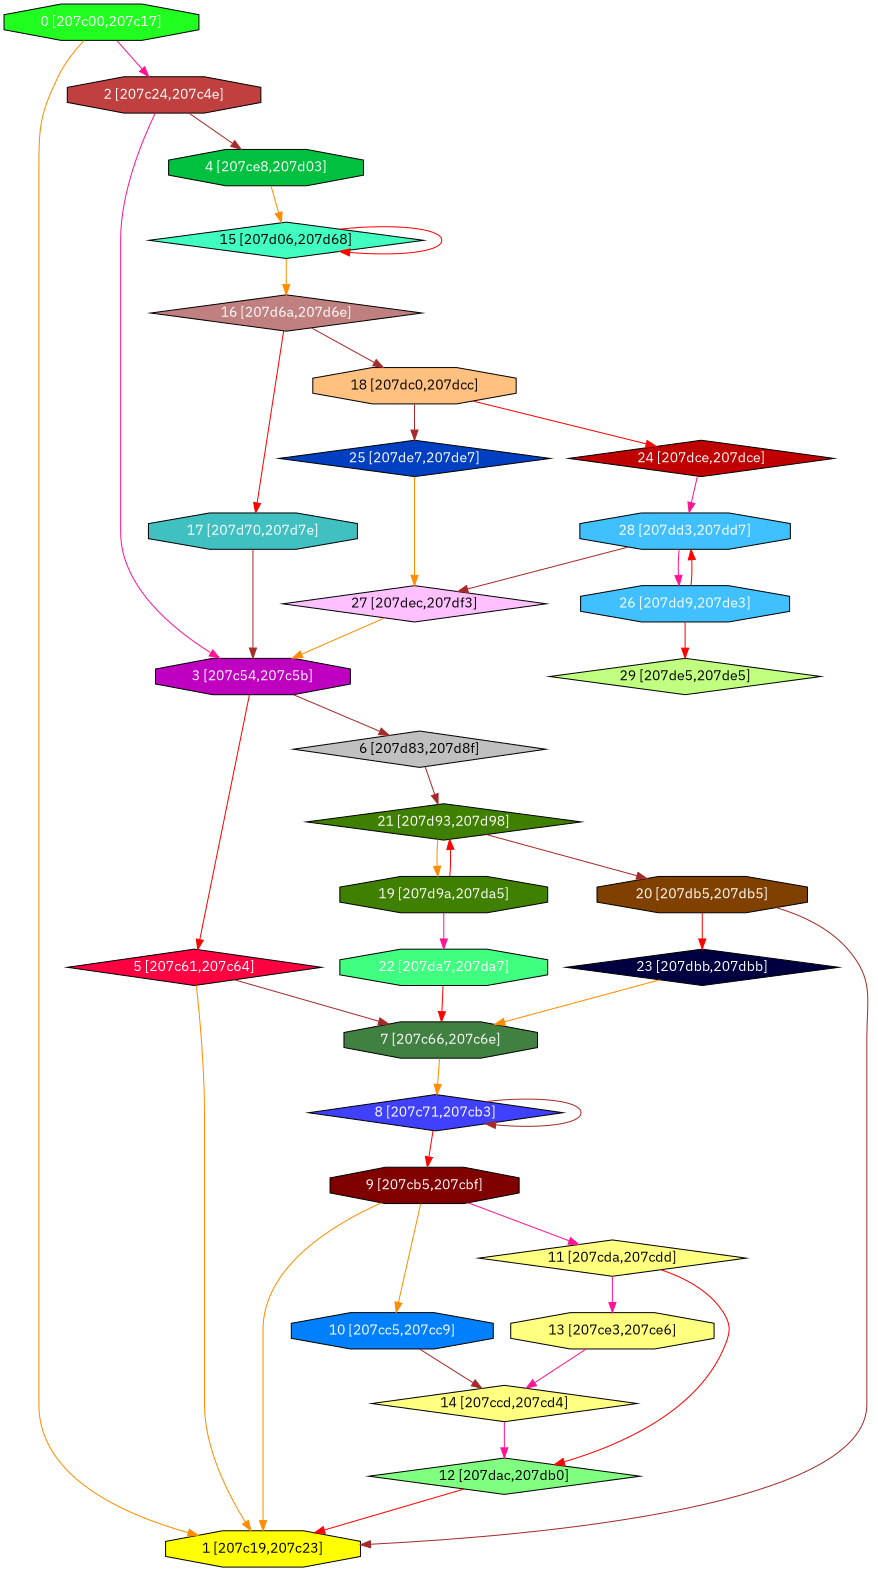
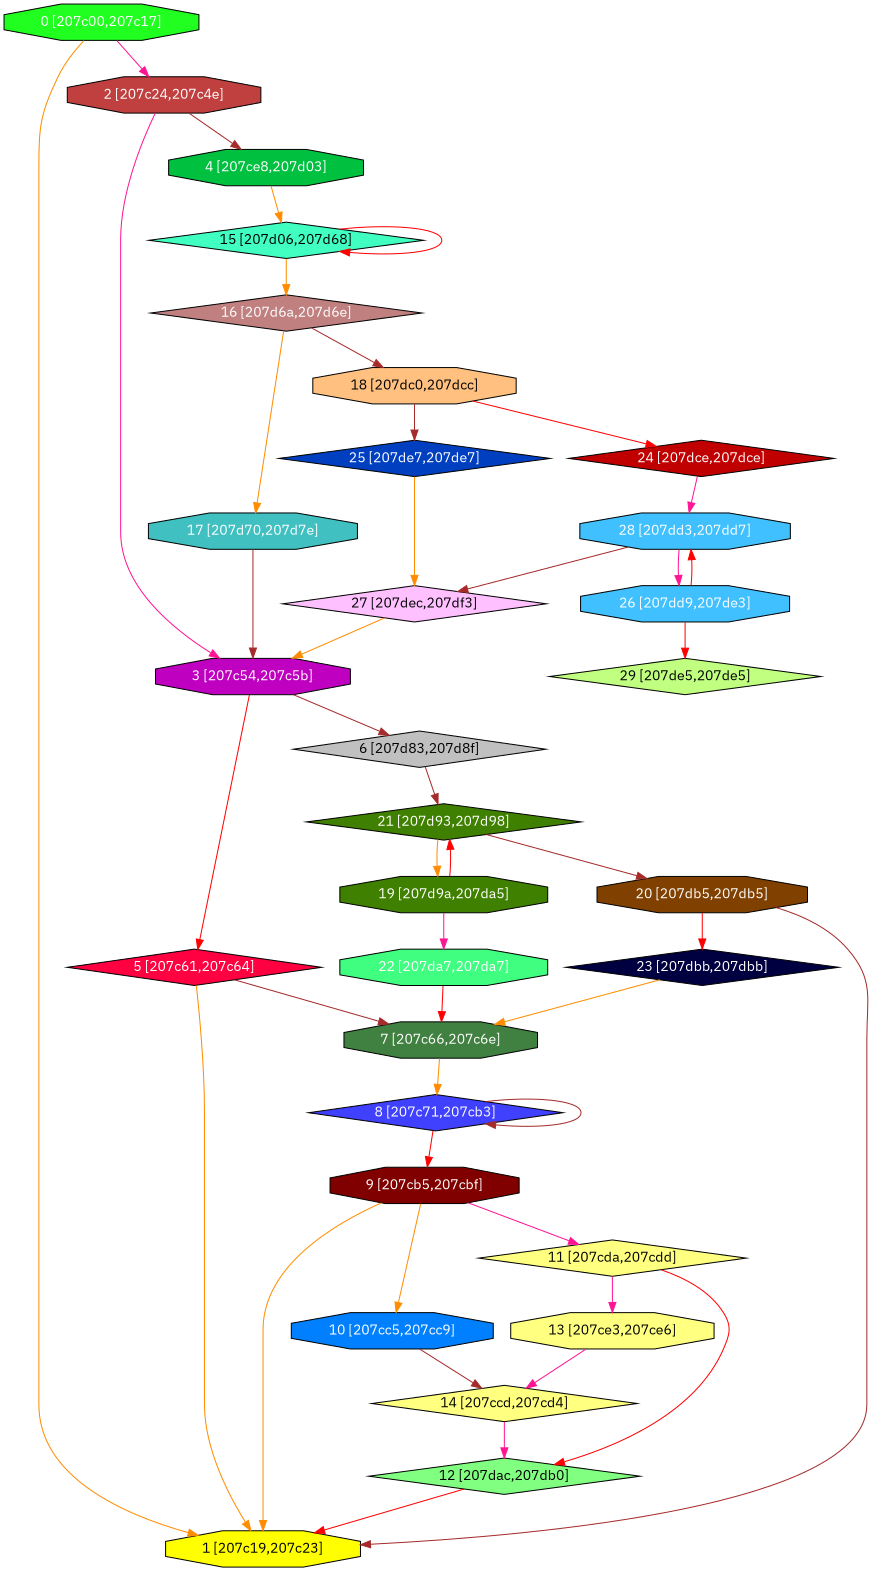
edge "16 [207d6a,207d6e]" -> "17 [207d70,207d7e]": color red -> darkorange
